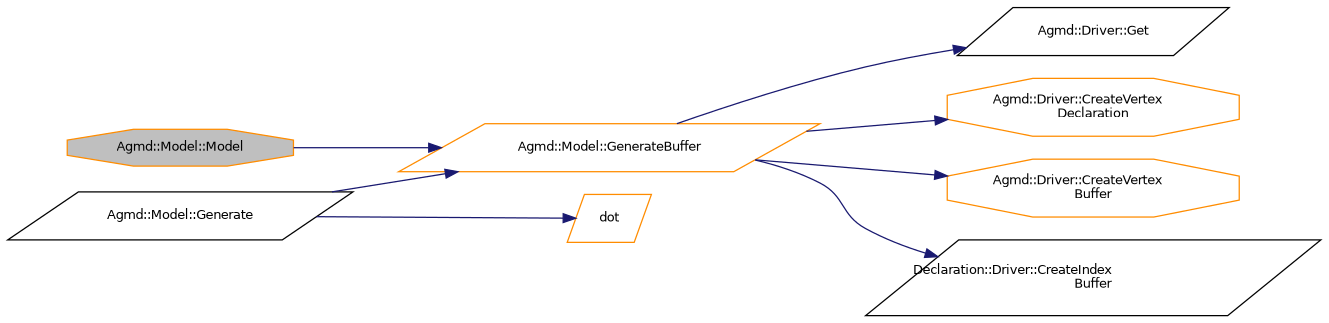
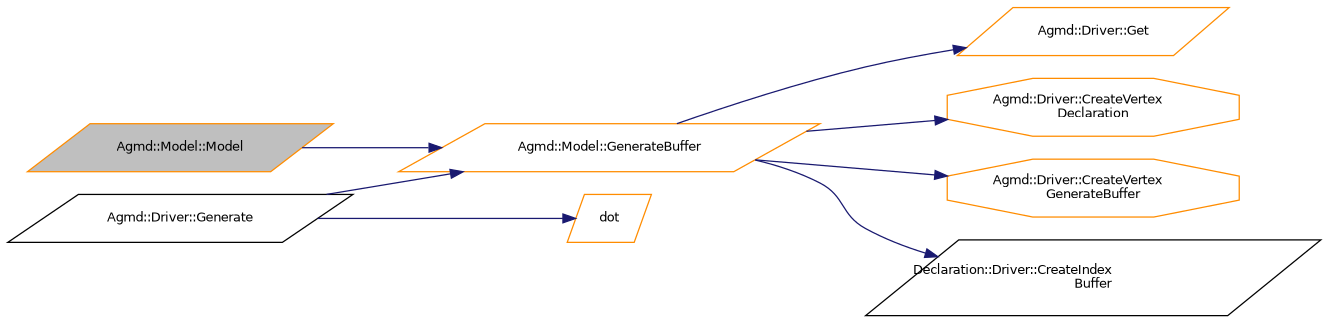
node "Agmd::Driver::Get": color black -> darkorange
node "Agmd::Model::Model": shape octagon -> parallelogram
node "Agmd::Driver::CreateVertex Buffer": label "Agmd::Driver::CreateVertex Buffer" -> "Agmd::Driver::CreateVertex GenerateBuffer"
node "Agmd::Model::Generate": label "Agmd::Model::Generate" -> "Agmd::Driver::Generate"
